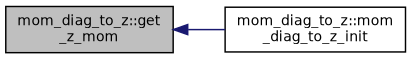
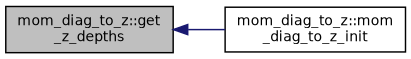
node "mom_diag_to_z::get _z_mom": label "mom_diag_to_z::get _z_mom" -> "mom_diag_to_z::get _z_depths"
